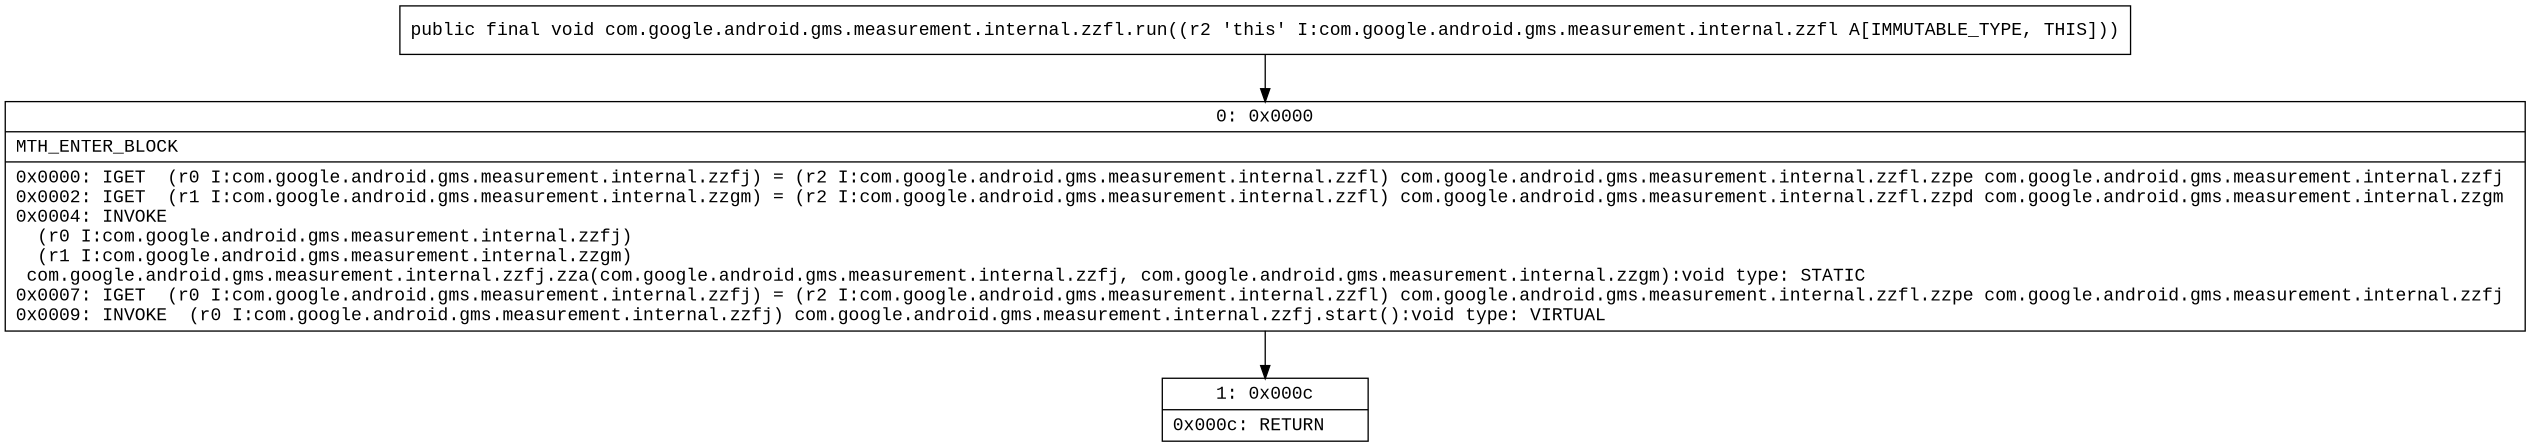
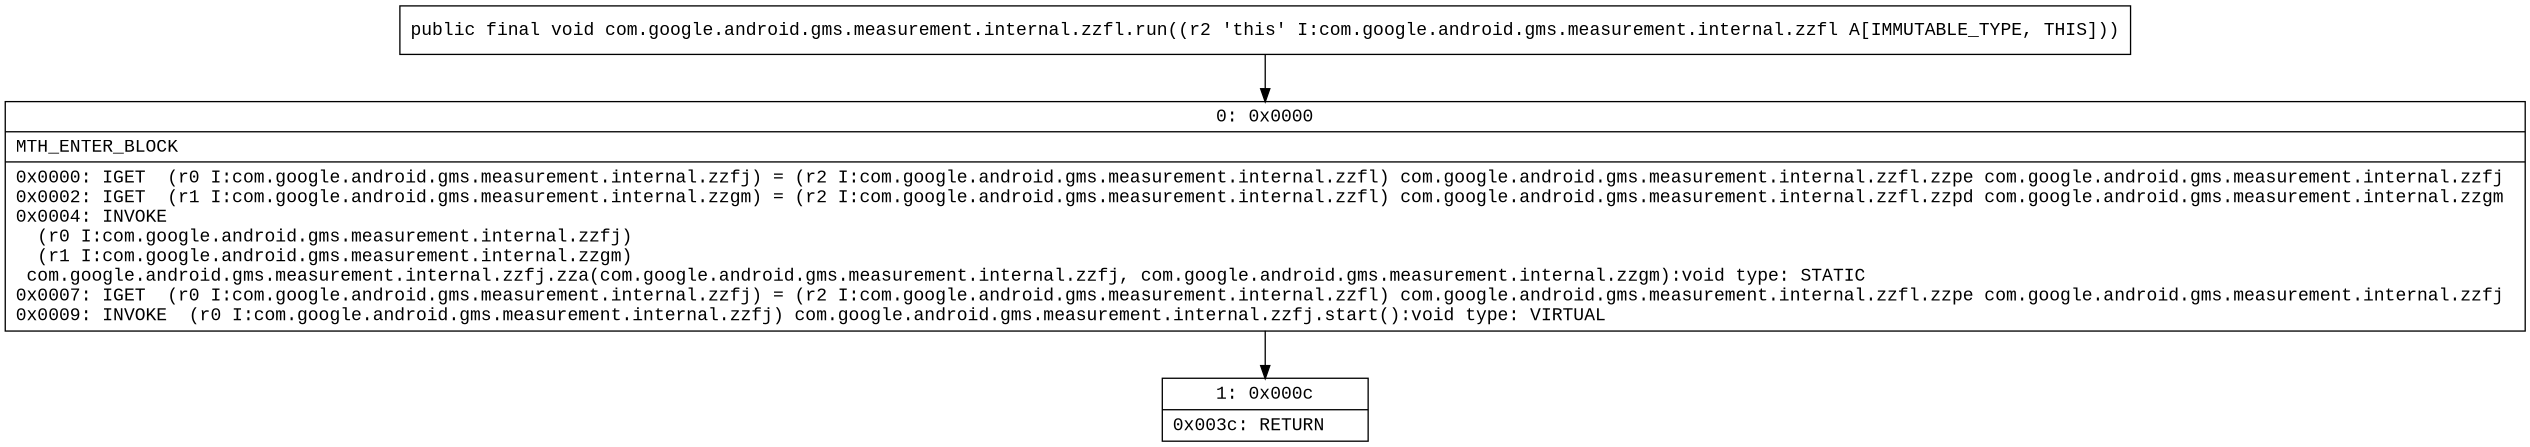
node "1: 0x000c": text "0x000c: RETURN" -> "0x003c: RETURN"
